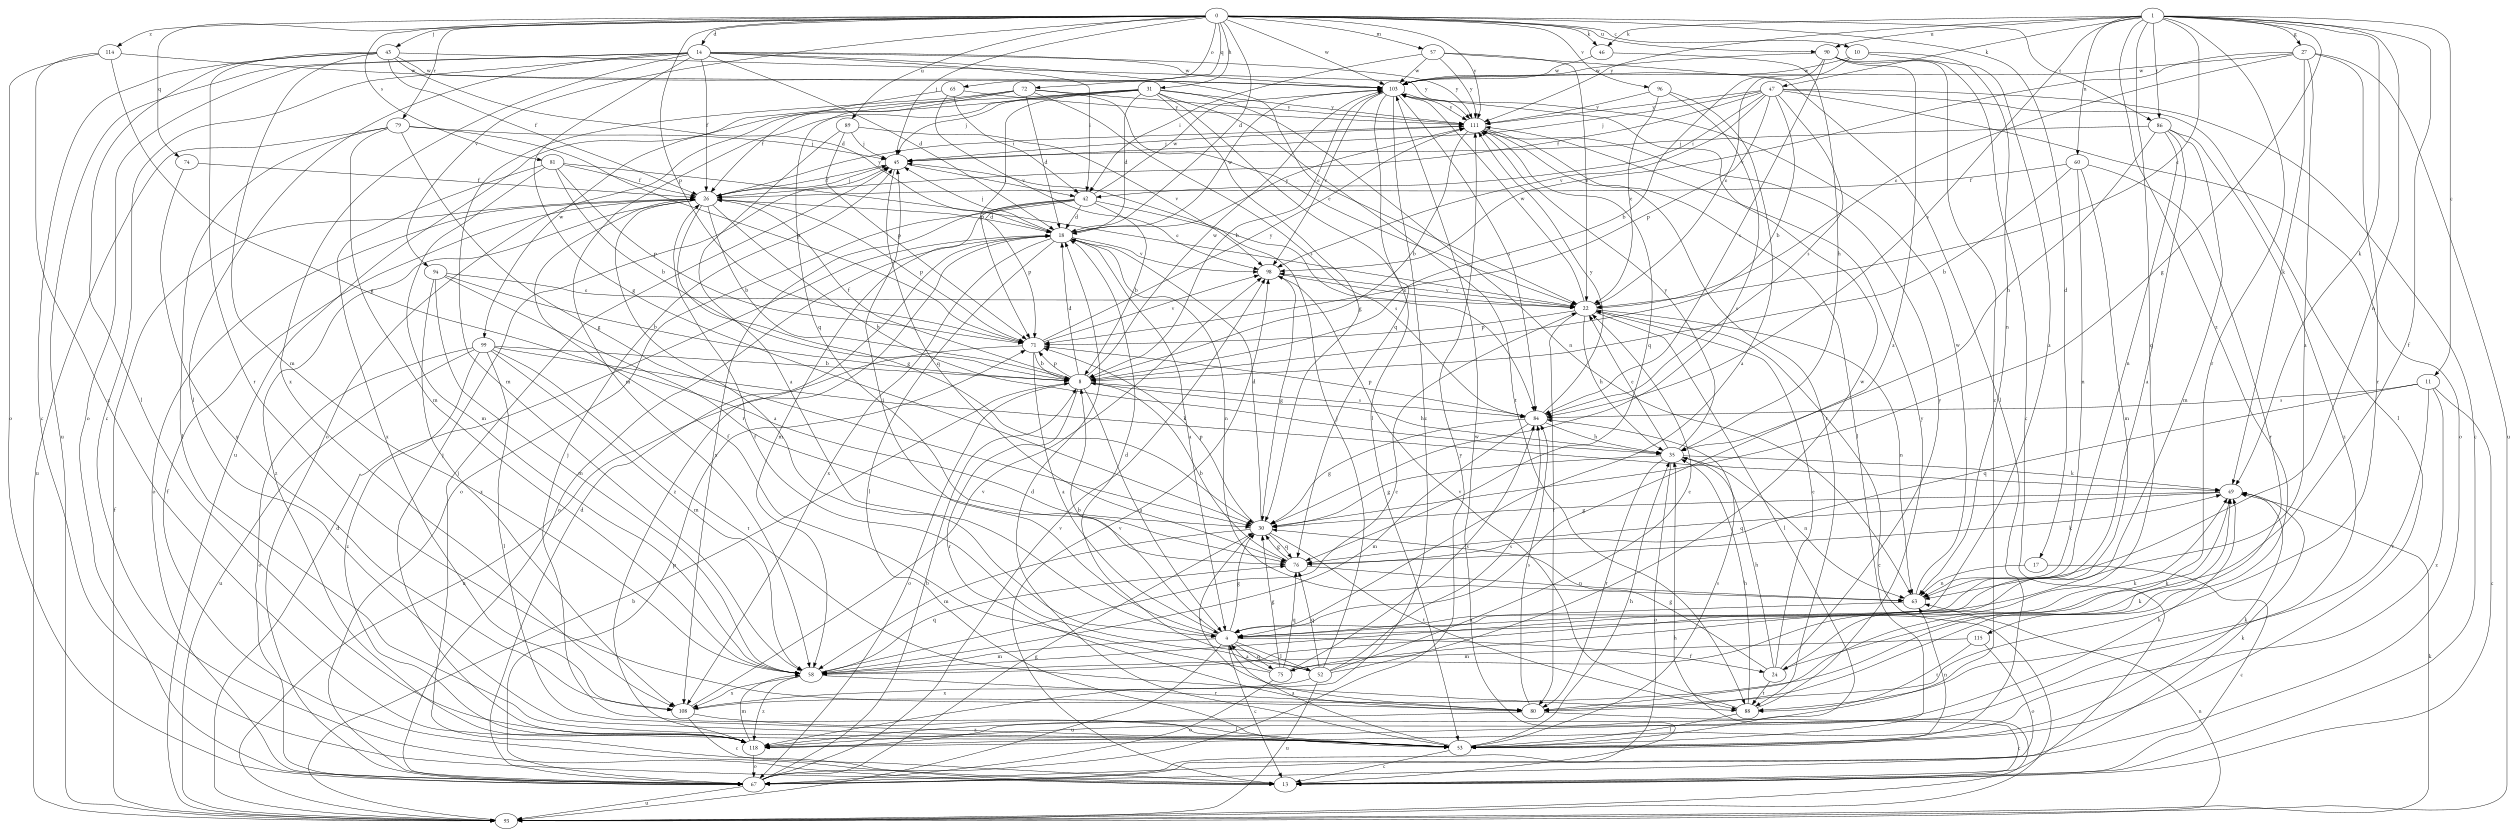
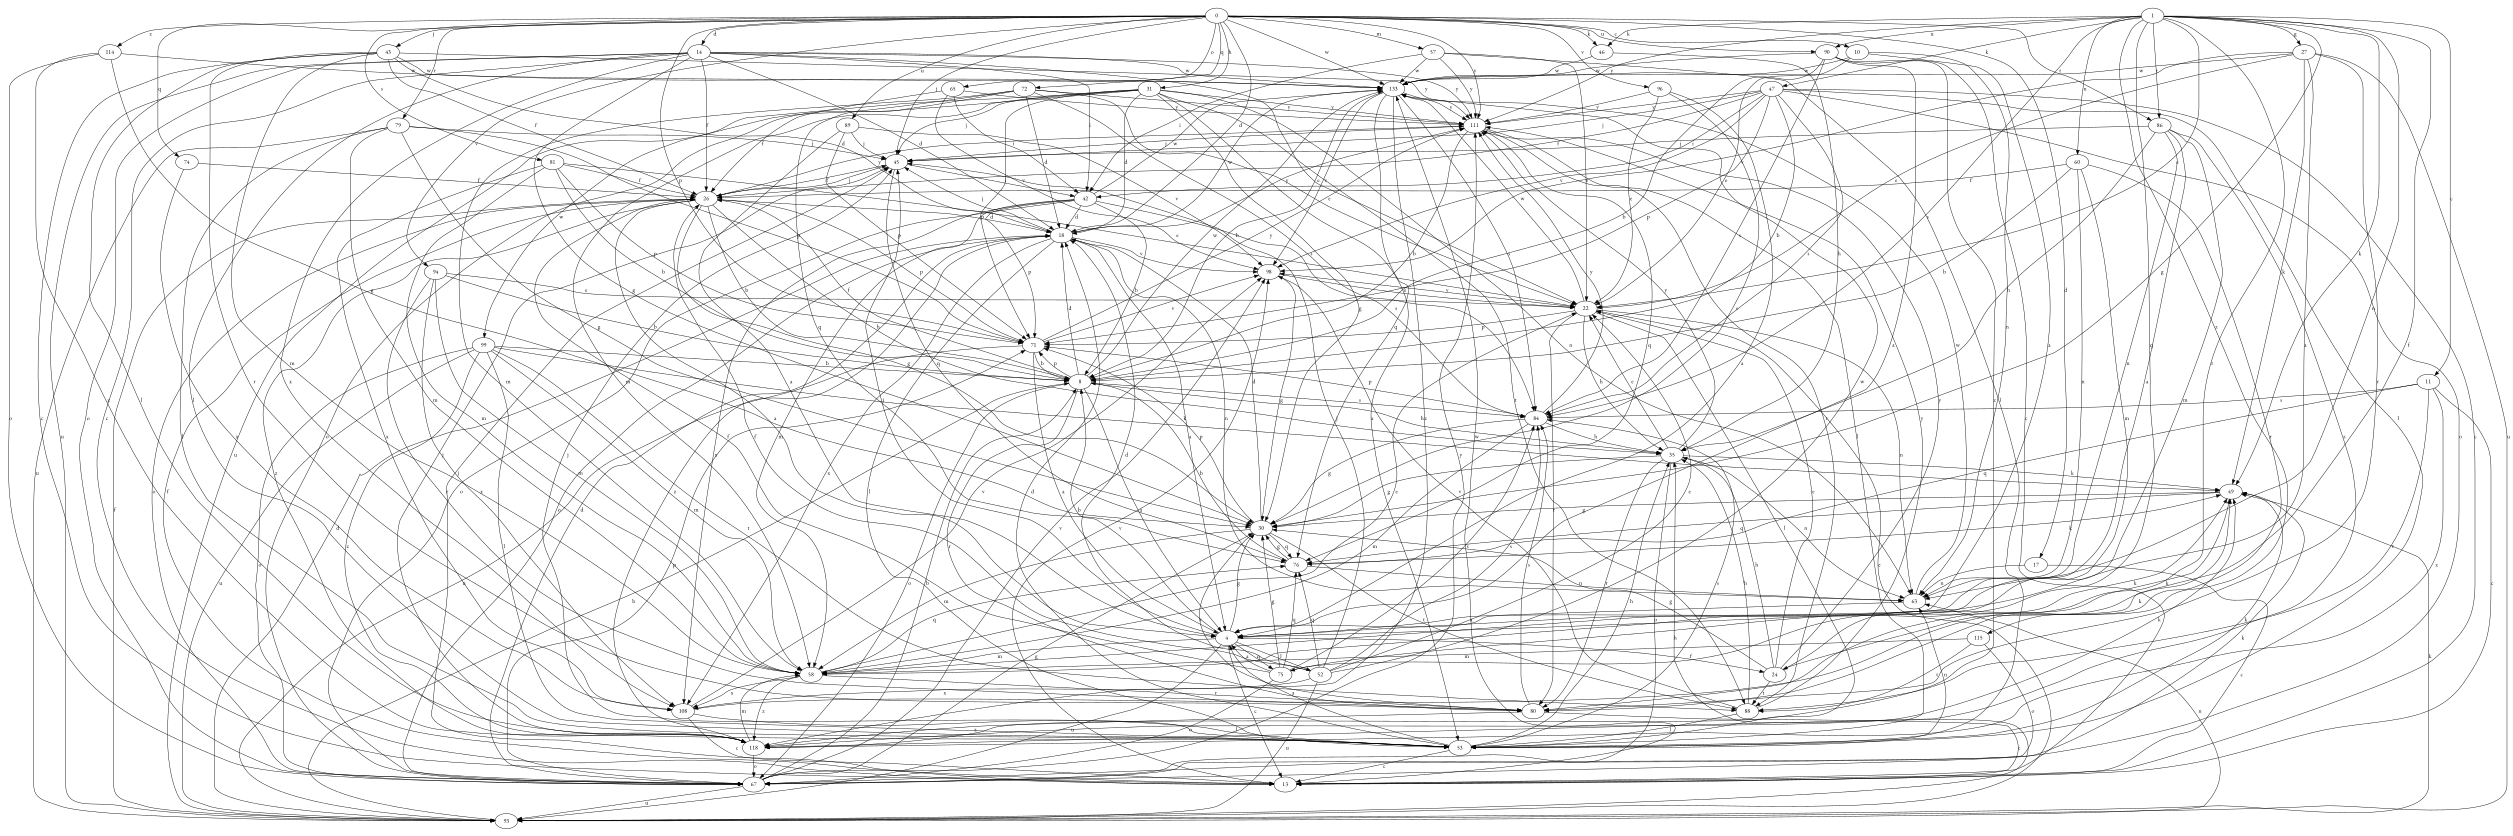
node "103": label "103" -> "133"
edge "31" -> "53": label "l" -> "x"
edge "94" -> "76": now "94" -> "80"
